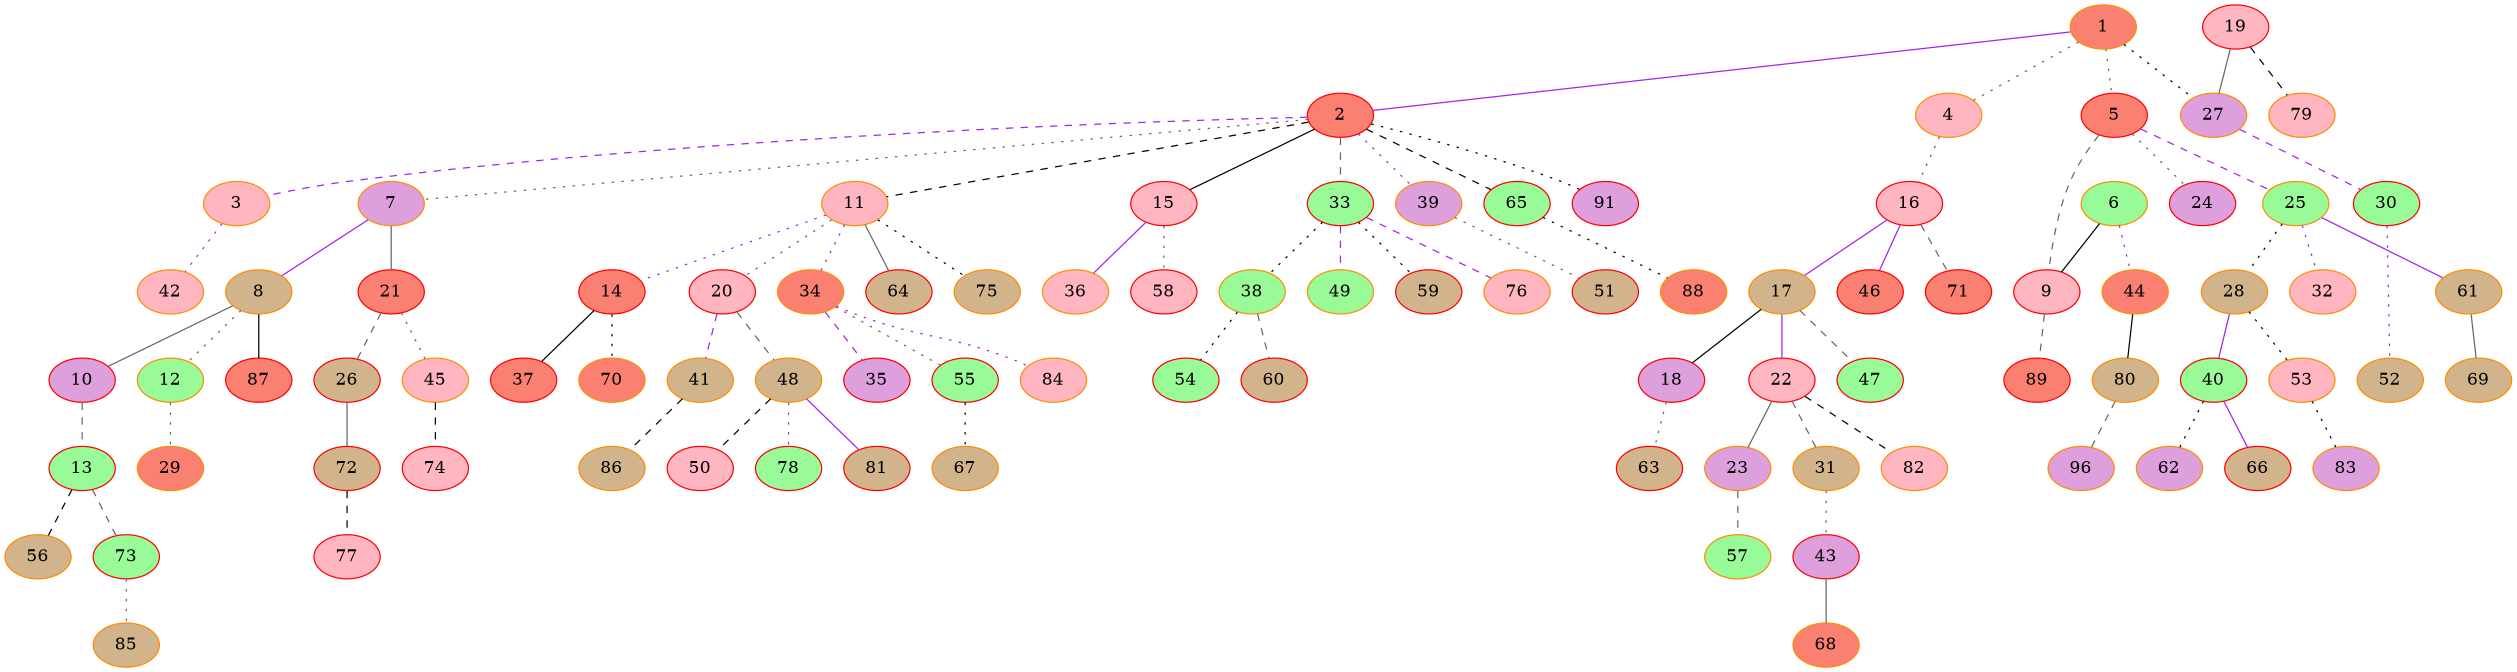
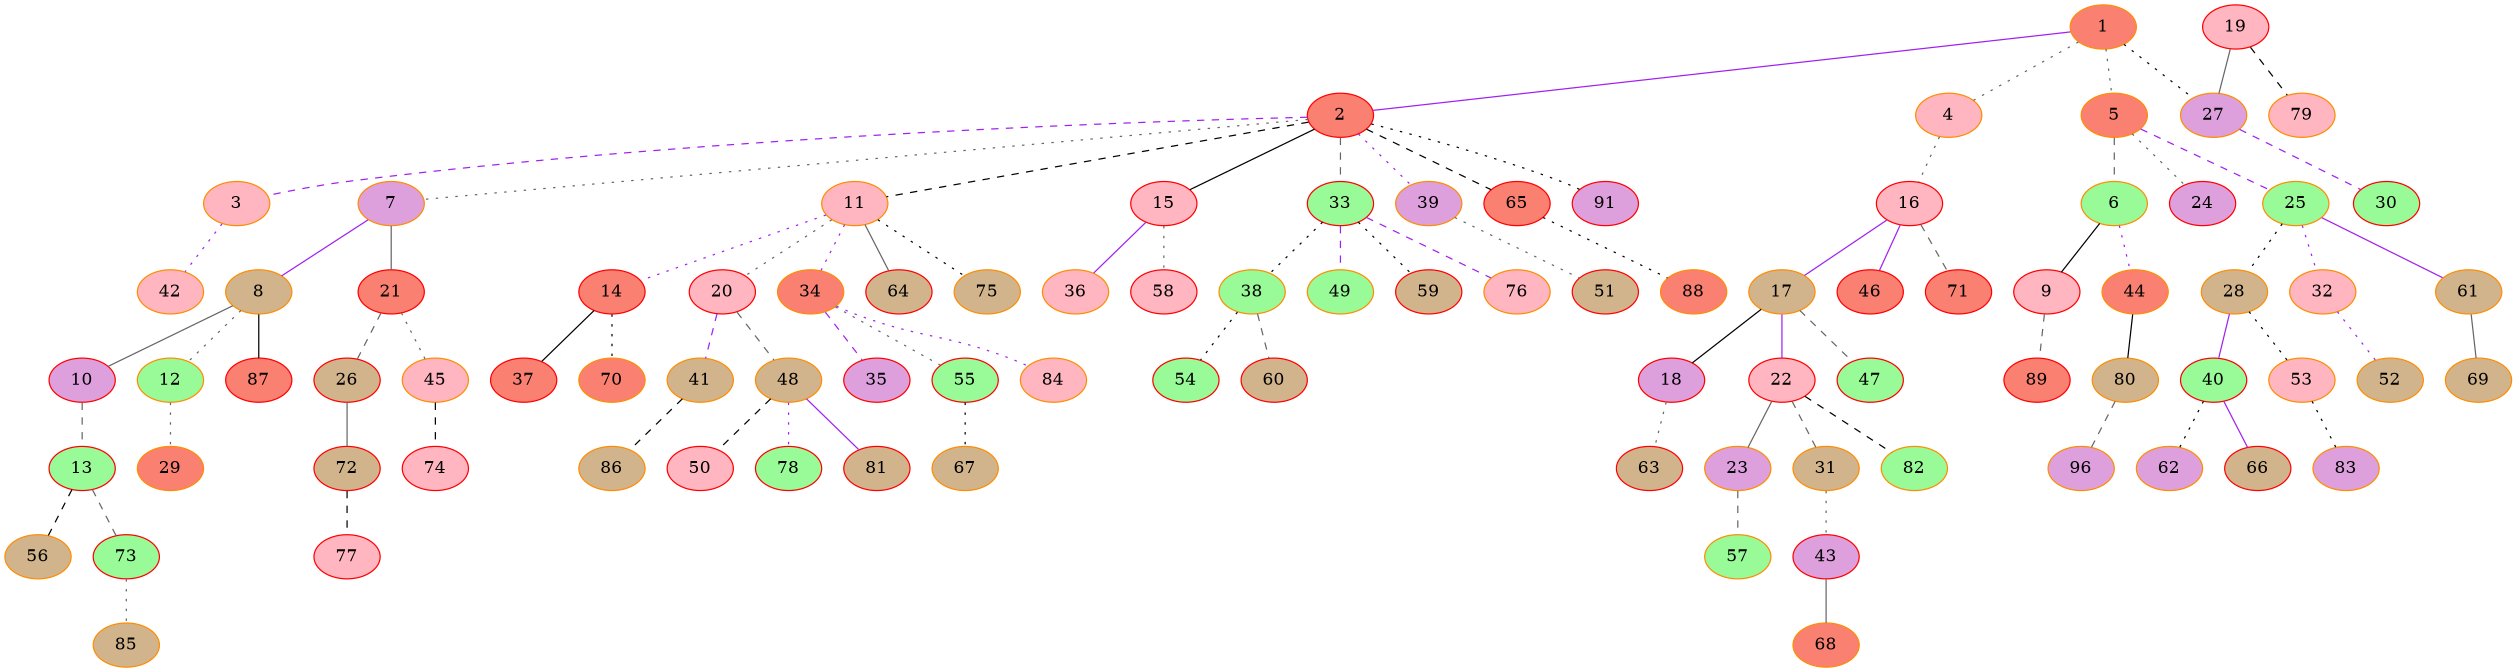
node "5": color red -> darkorange
edge "5" -- "9": now "5" -- "6"
node "65": fillcolor palegreen -> salmon
edge "30" -- "52": now "32" -- "52"
node "82": fillcolor lightpink -> palegreen
